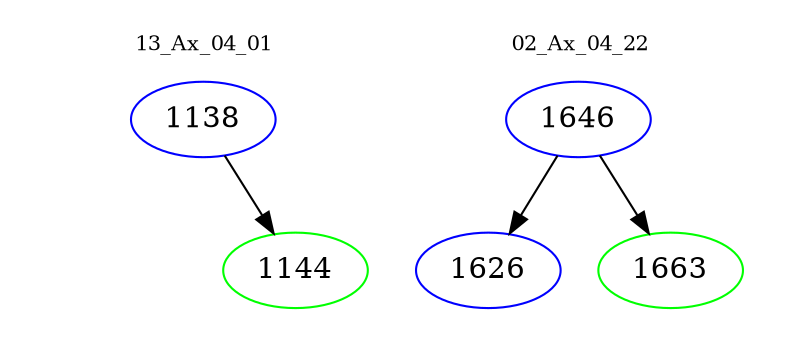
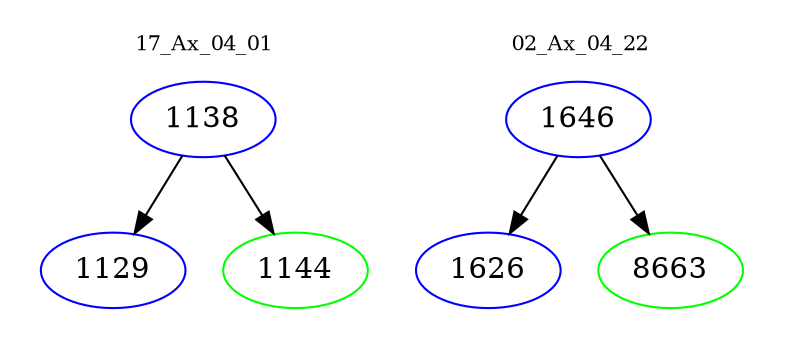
cluster "13_Ax_04_01": label "13_Ax_04_01" -> "17_Ax_04_01"
node "1129": added
node "1663": label "1663" -> "8663"
